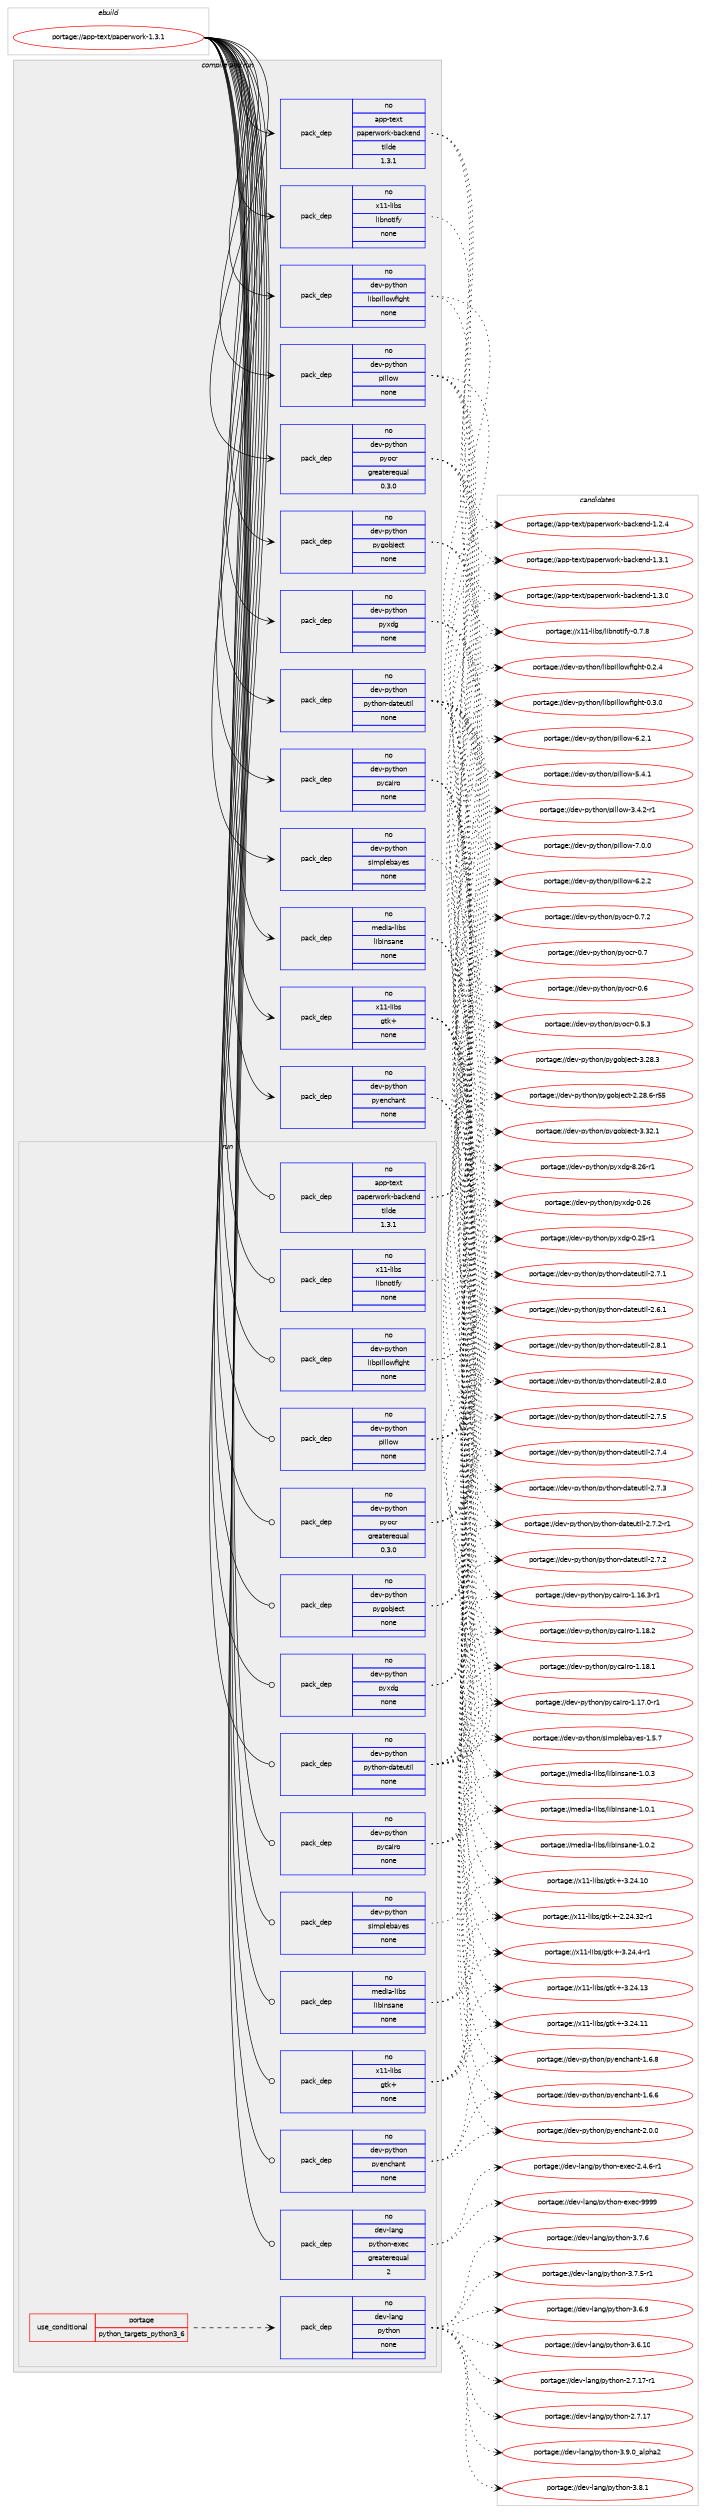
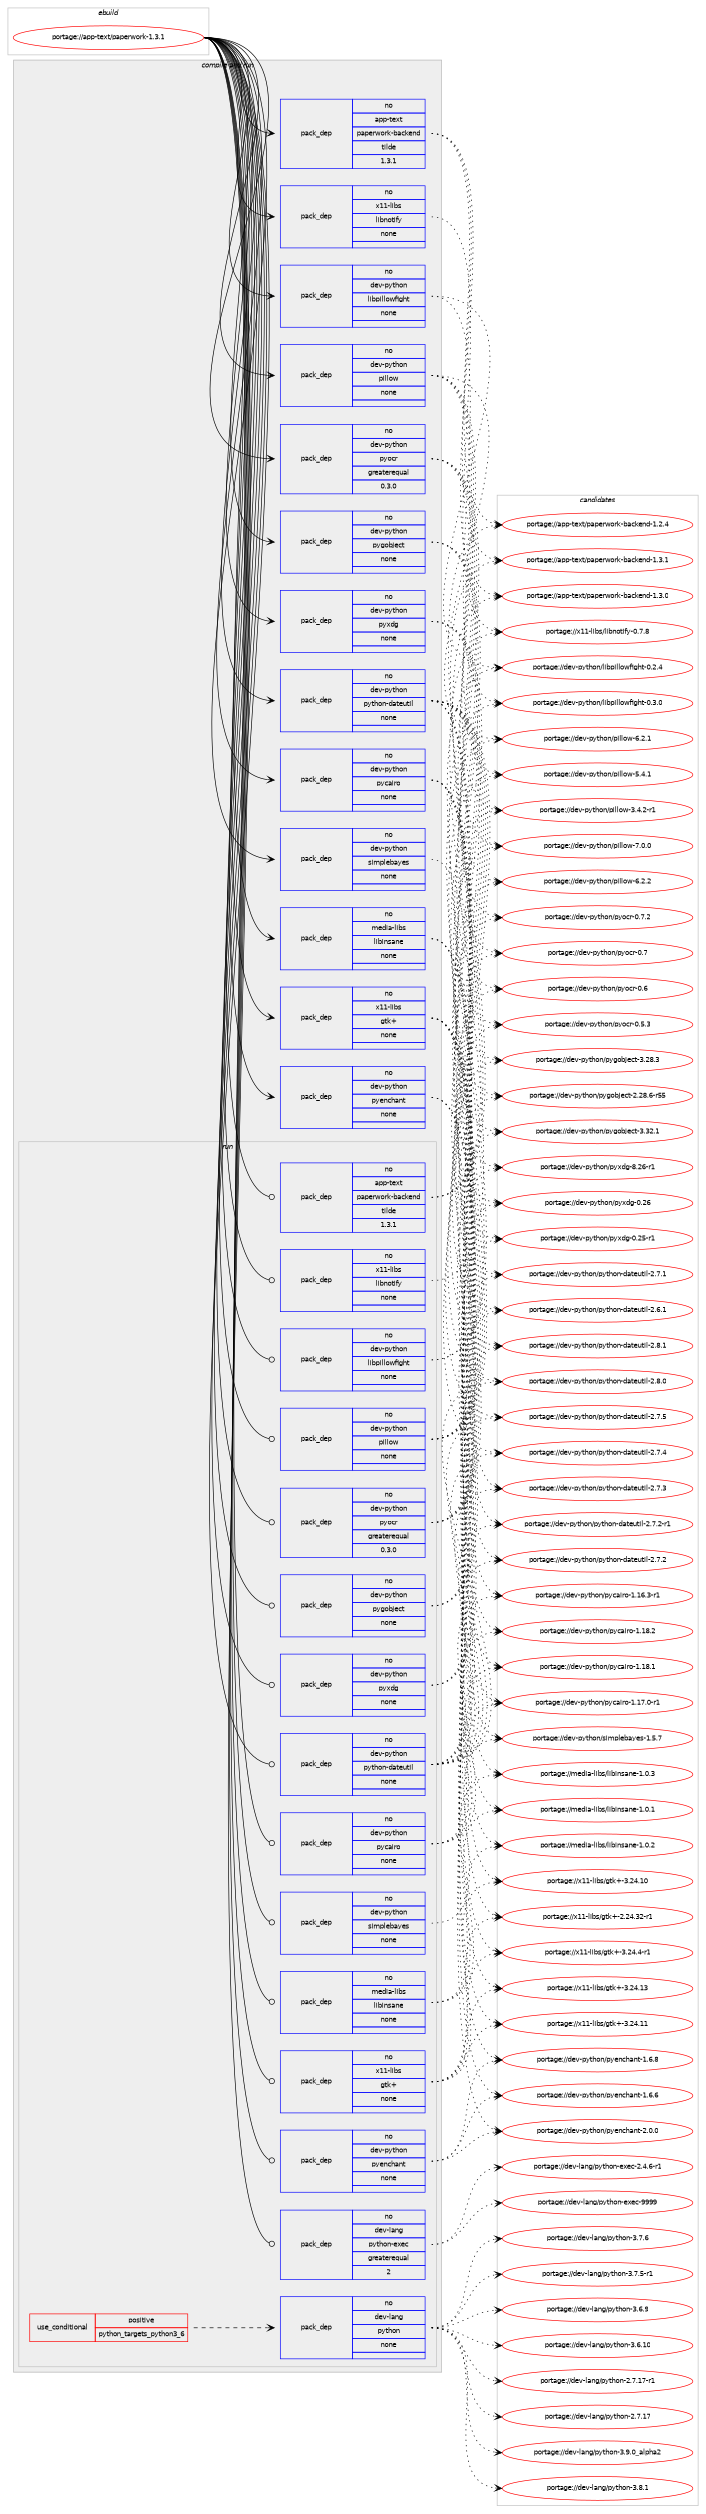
node "use_conditional": text "portage" -> "positive"
